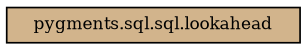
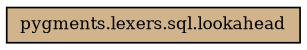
node "pygments.sql.sql.lookahead": label "pygments.sql.sql.lookahead" -> "pygments.lexers.sql.lookahead"
